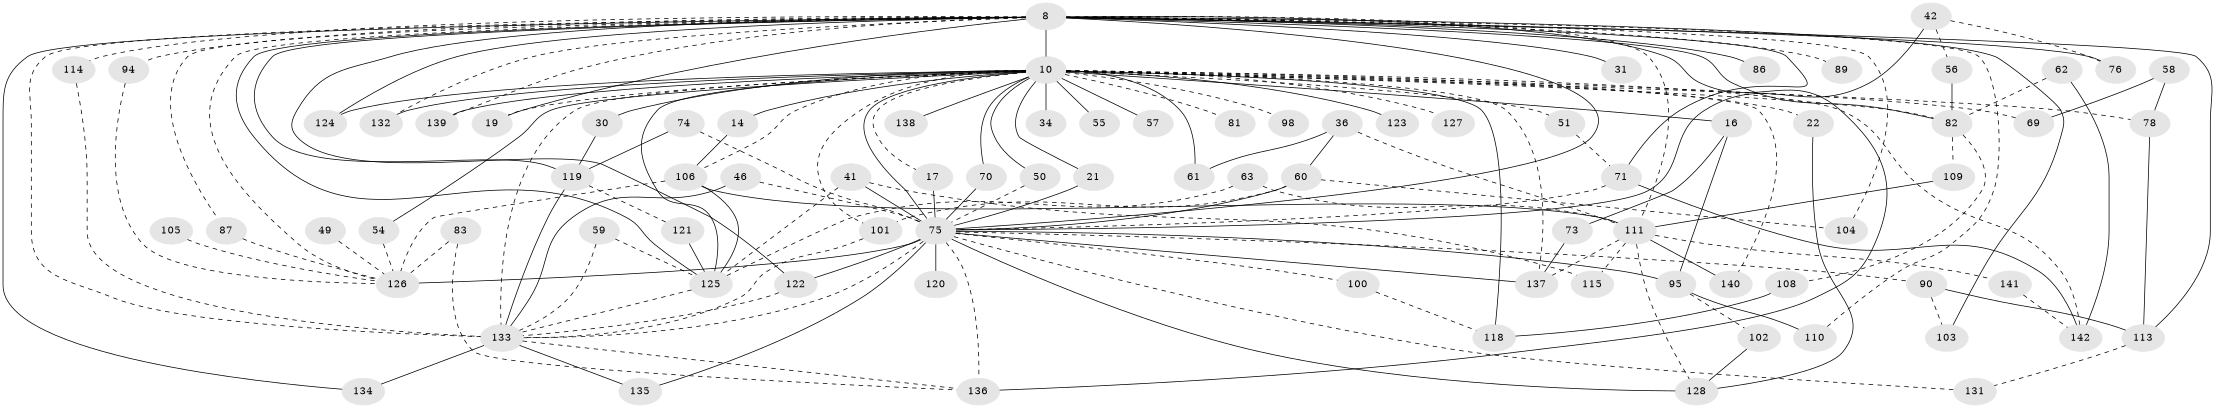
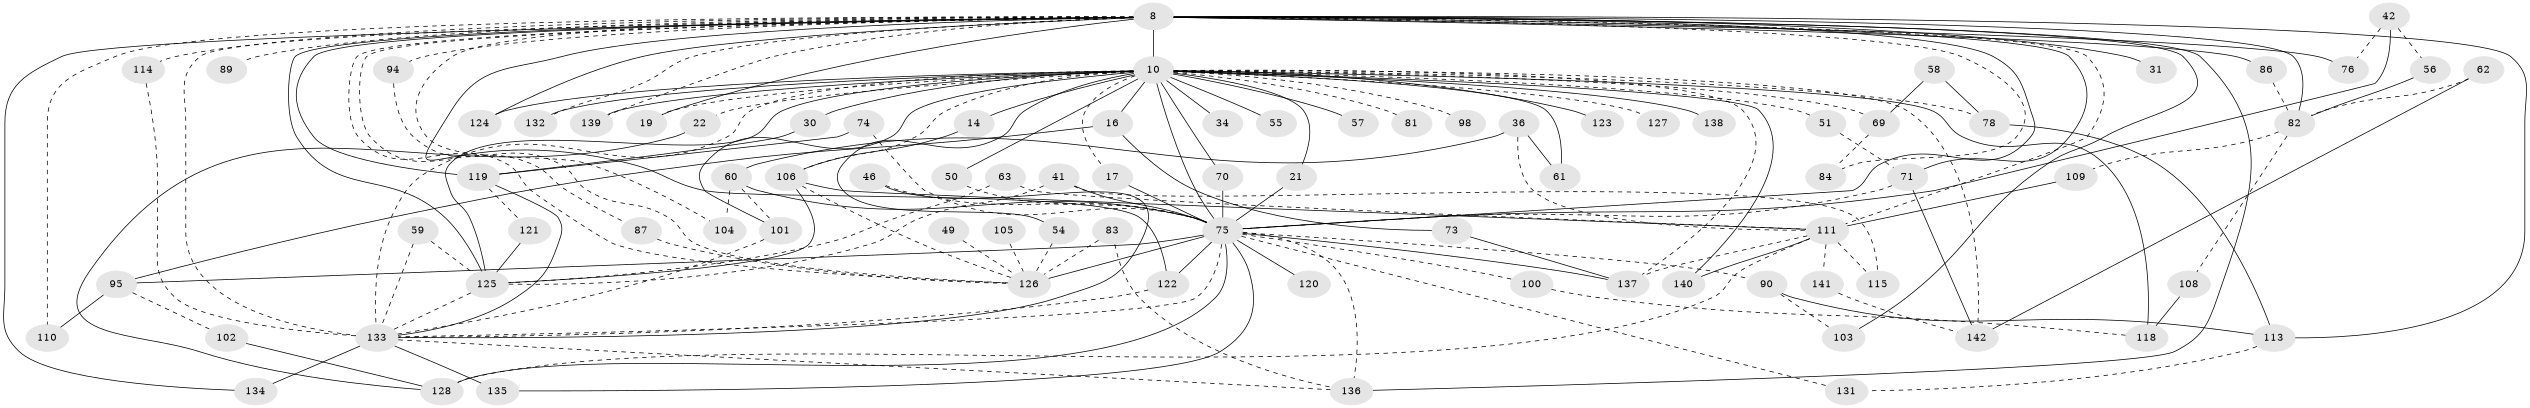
edge "10" -- "140": style dashed -> solid
edge "10" -- "82": now "86" -- "82"
edge "10" -- "101": style dashed -> solid
node "84": added
